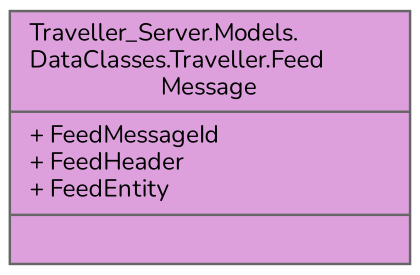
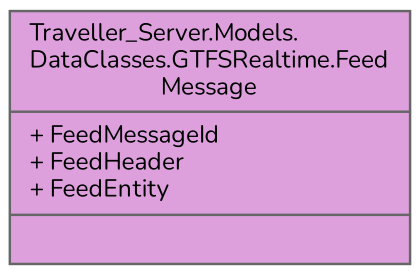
node "Traveller_Server.Models.": text "DataClasses.Traveller.Feed" -> "DataClasses.GTFSRealtime.Feed"
